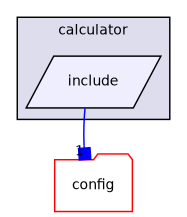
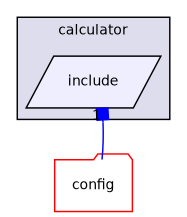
edge "include" -> "config": reversed
